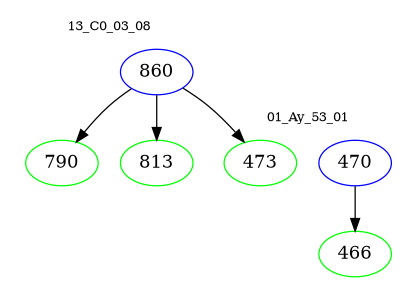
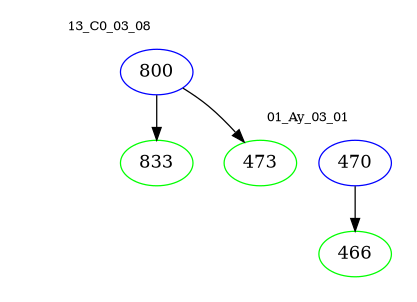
node "860": label "860" -> "800"
cluster "01_Ay_53_01": label "01_Ay_53_01" -> "01_Ay_03_01"
node "790": removed
node "813": label "813" -> "833"
